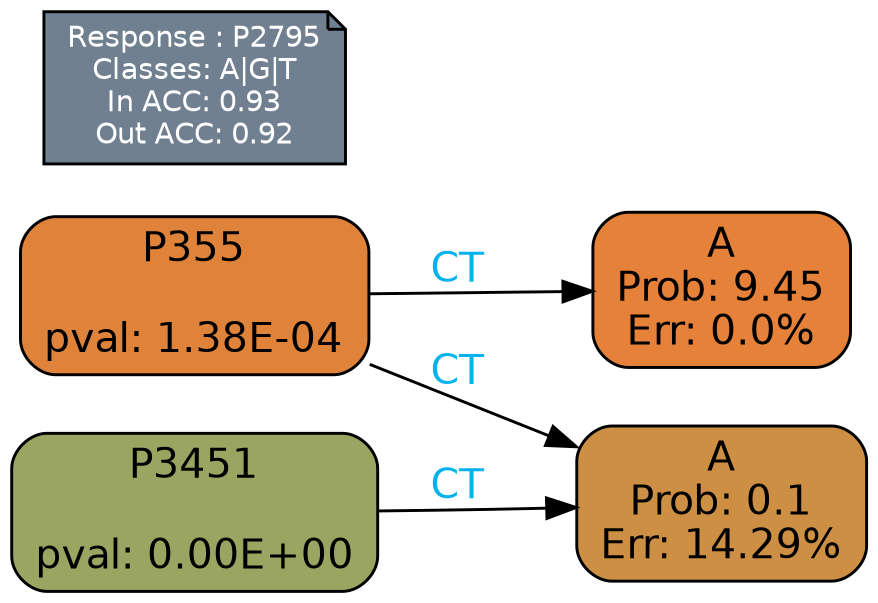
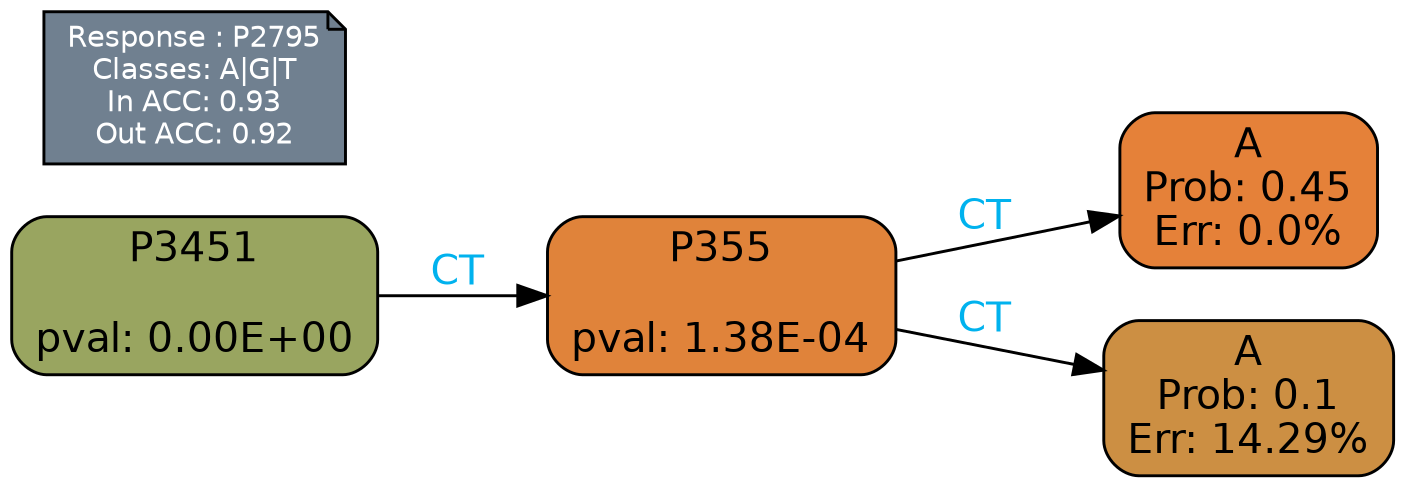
node "A Prob: 9.45 Err: 0.0%": label "A Prob: 9.45 Err: 0.0%" -> "A Prob: 0.45 Err: 0.0%"
edge "P3451 pval: 0.00E+00" -> "A Prob: 0.1 Err: 14.29%": now "P3451 pval: 0.00E+00" -> "P355 pval: 1.38E-04"
